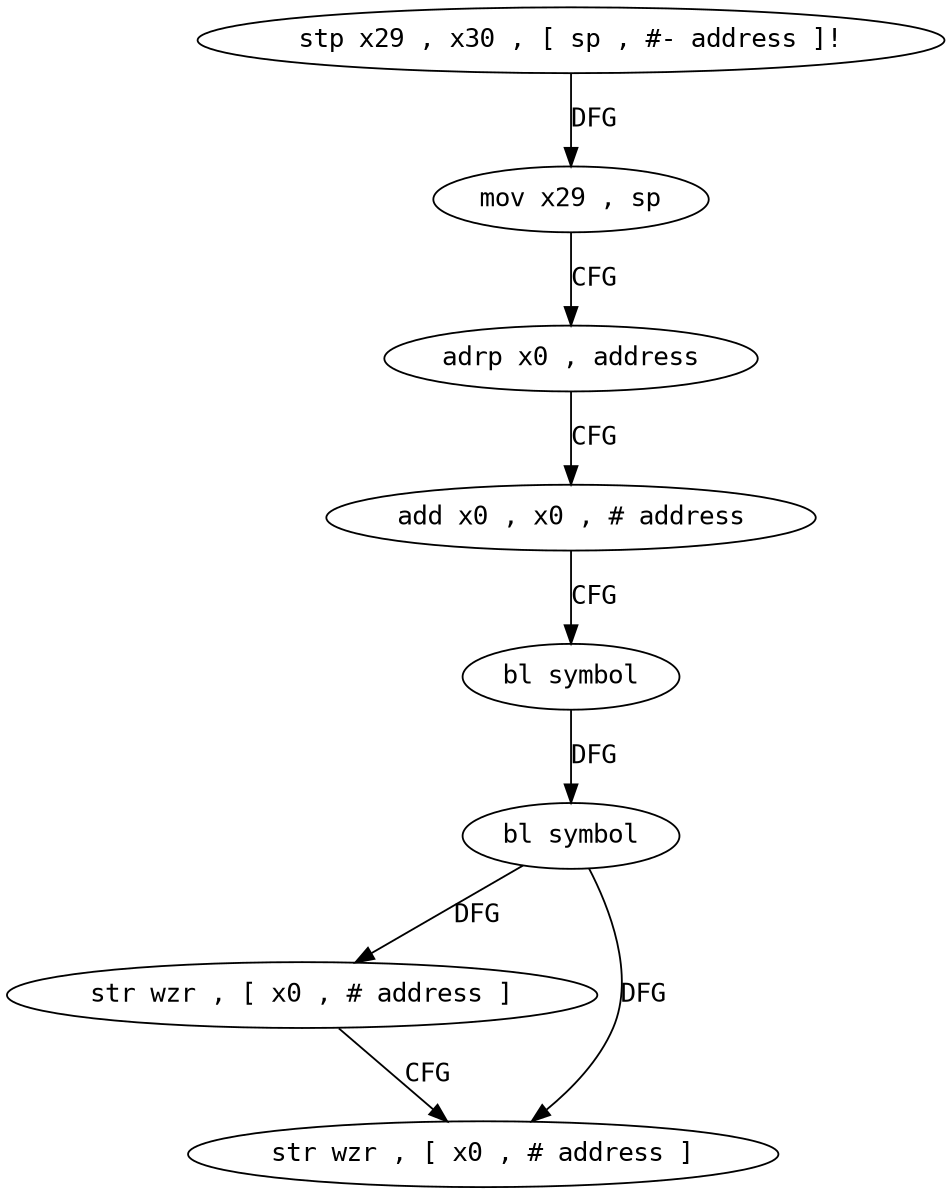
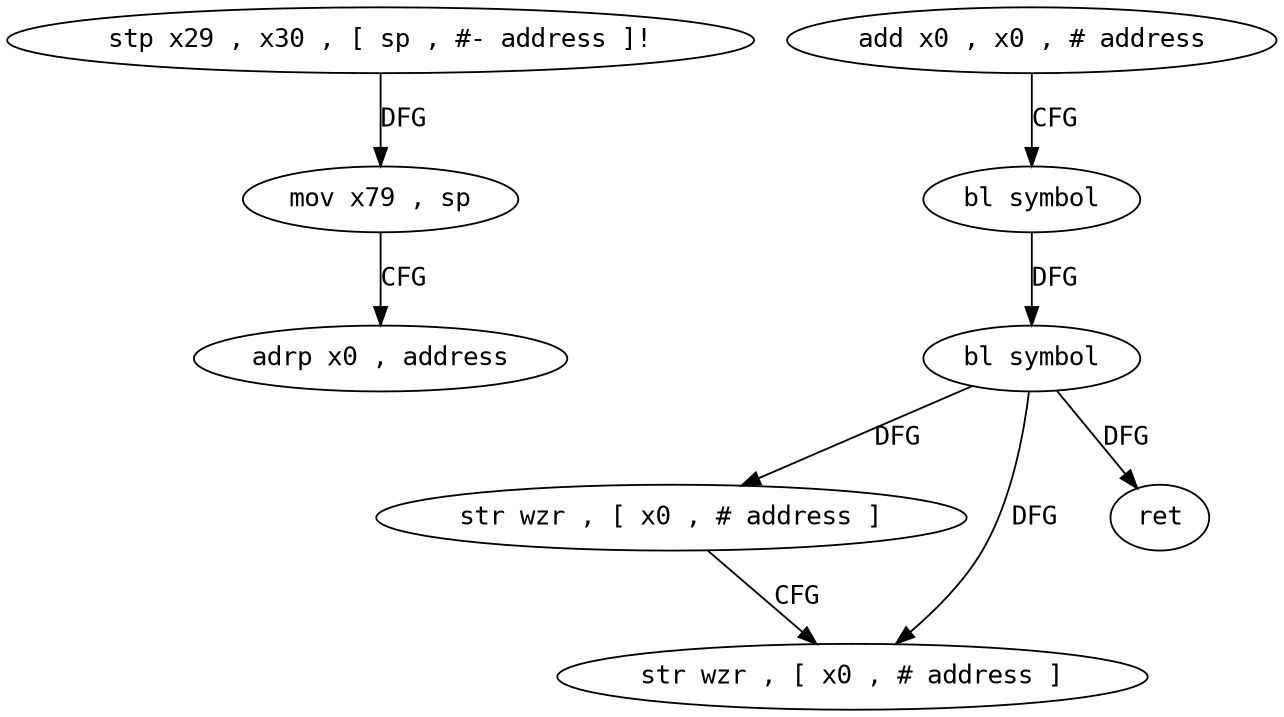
node "mov x29 , sp": label "mov x29 , sp" -> "mov x79 , sp"
edge "adrp x0 , address" -> "add x0 , x0 , # address": removed, label "CFG"
node "ret": added
